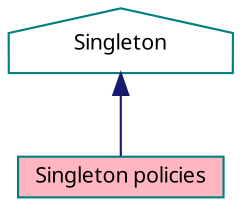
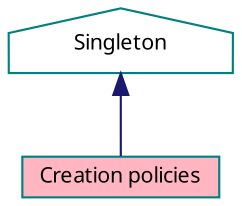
node "Singleton policies": label "Singleton policies" -> "Creation policies"
